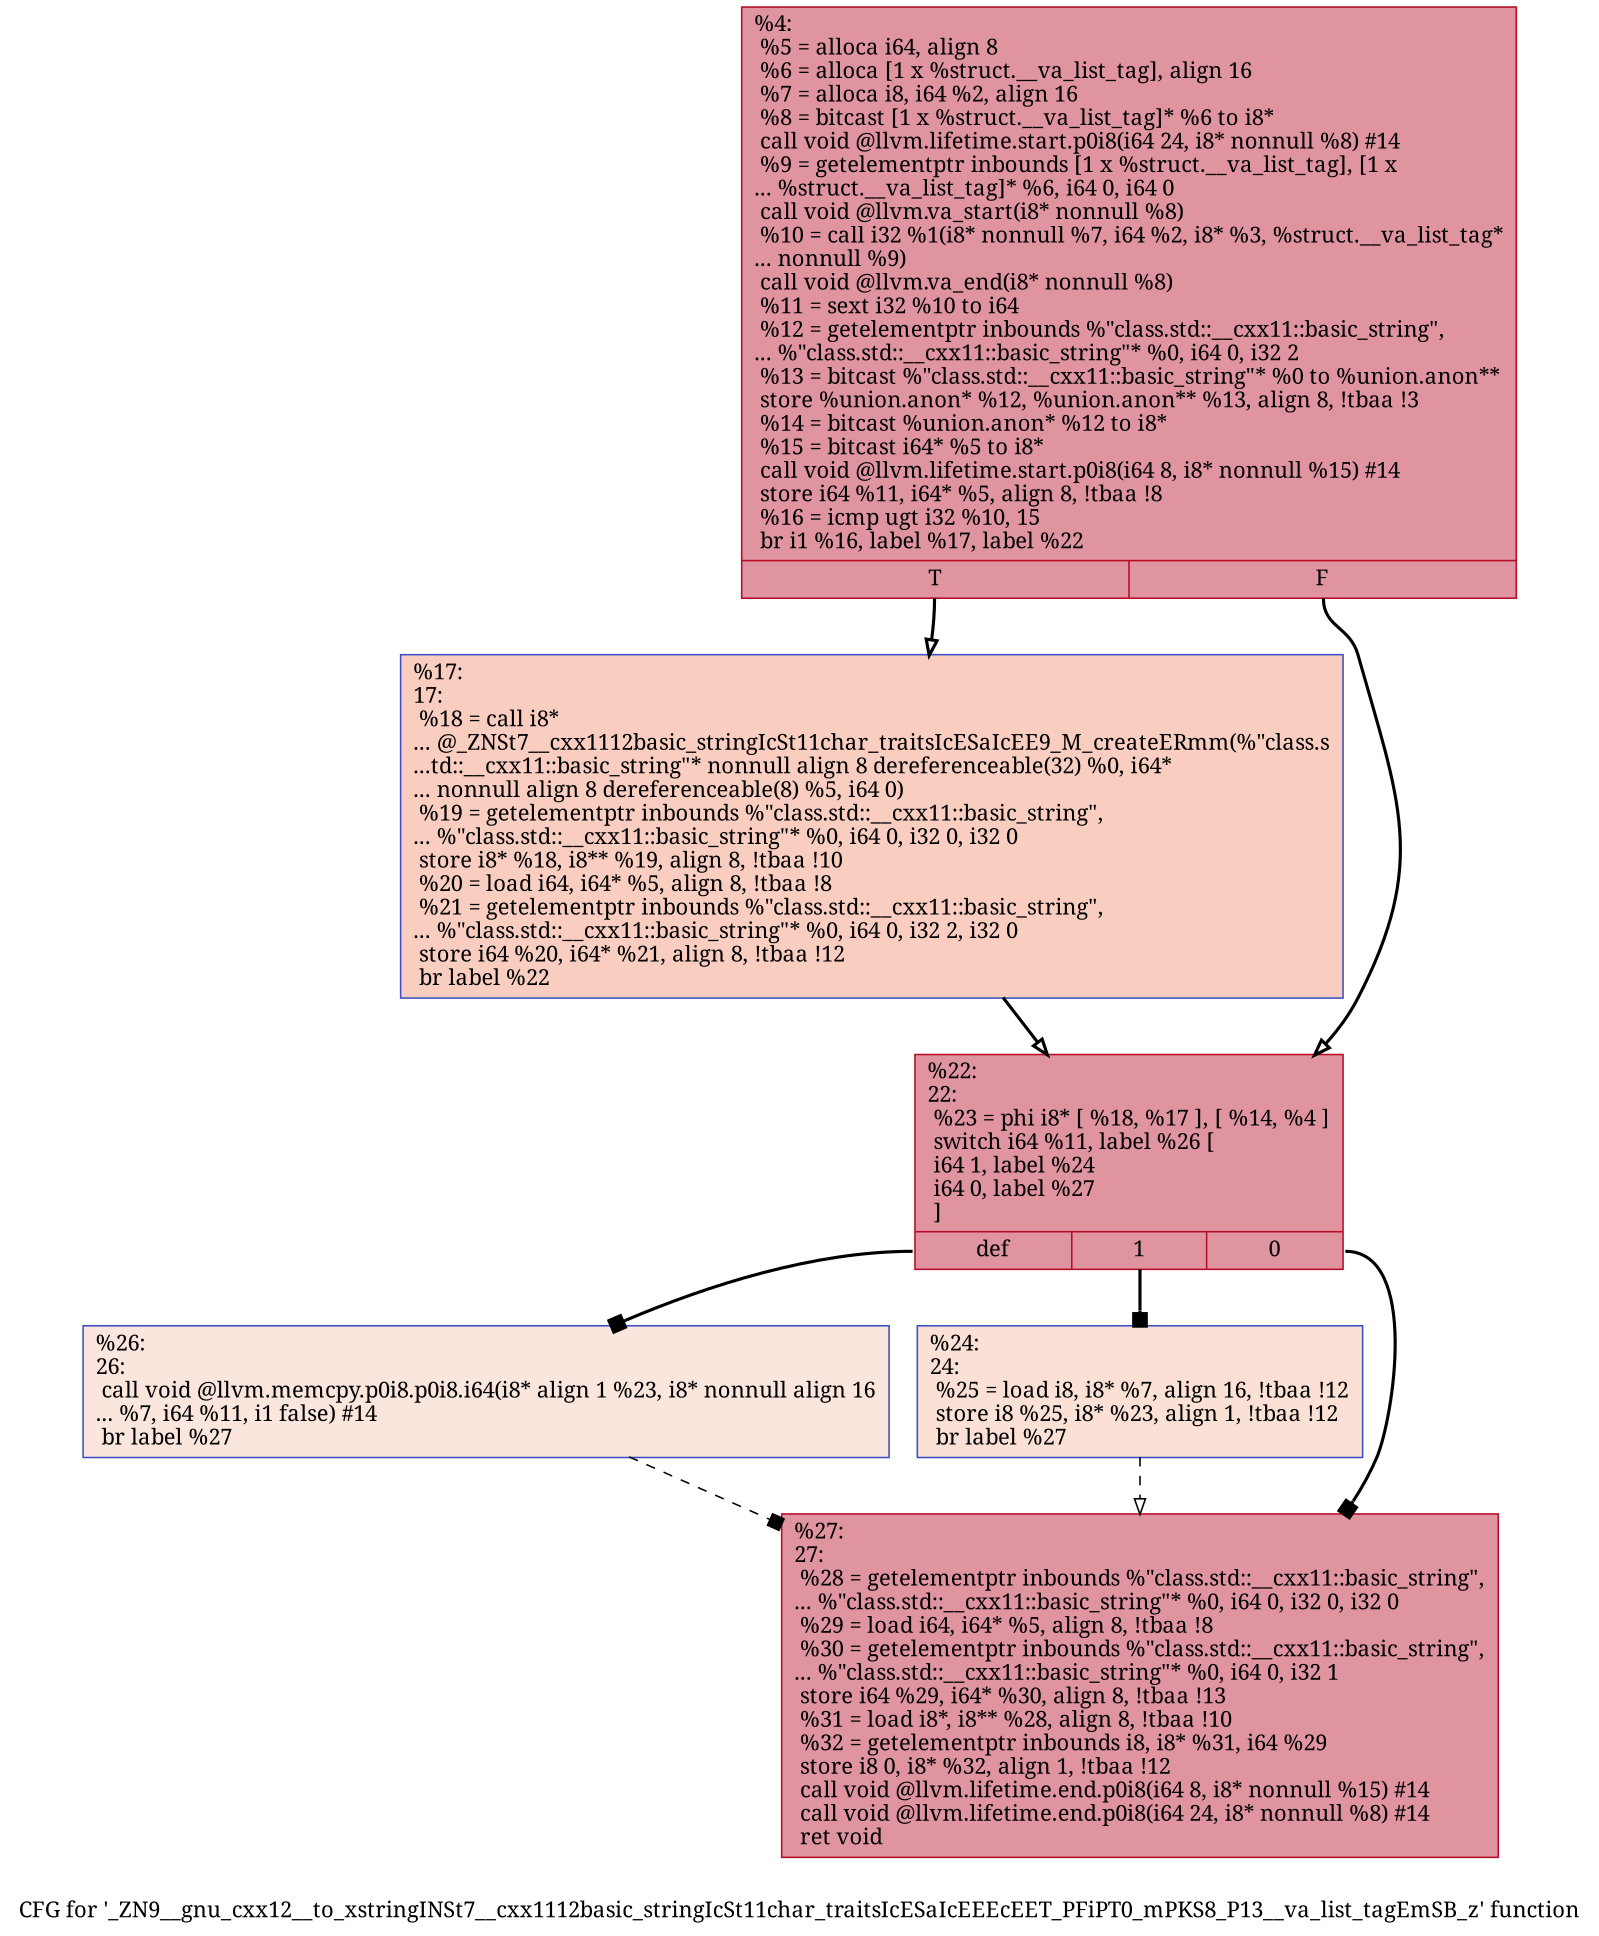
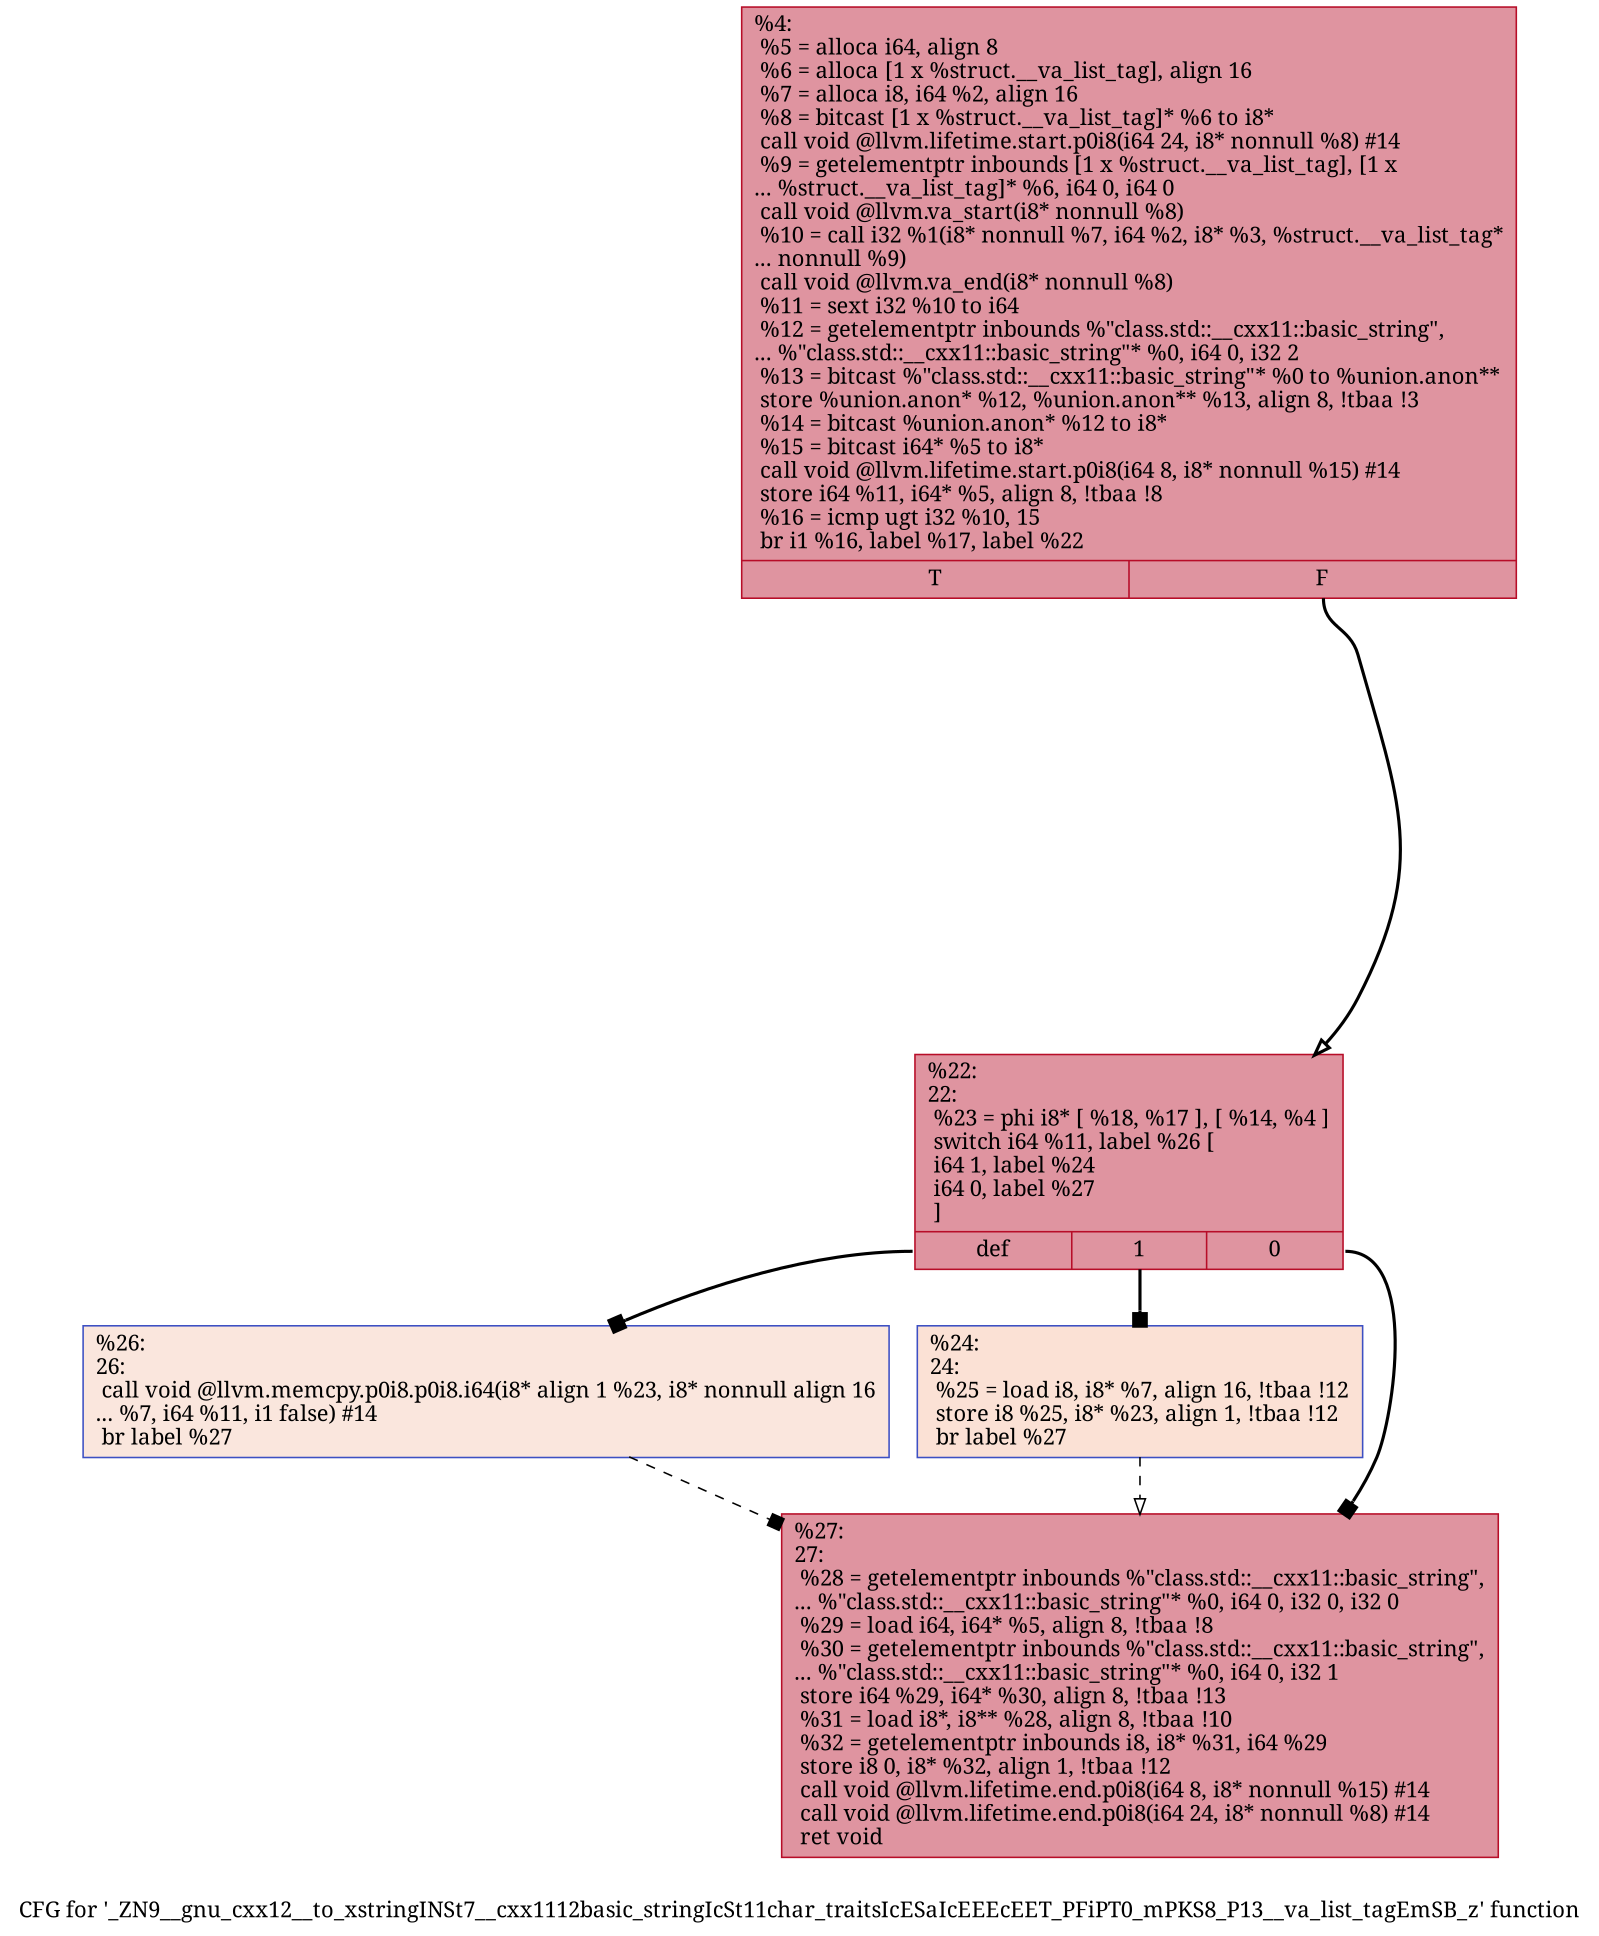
node "%17:": removed
